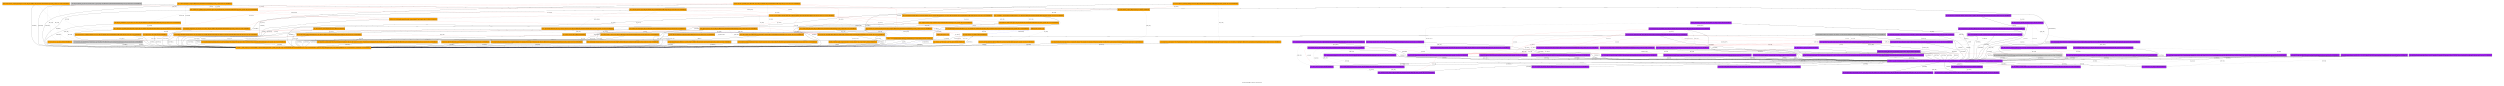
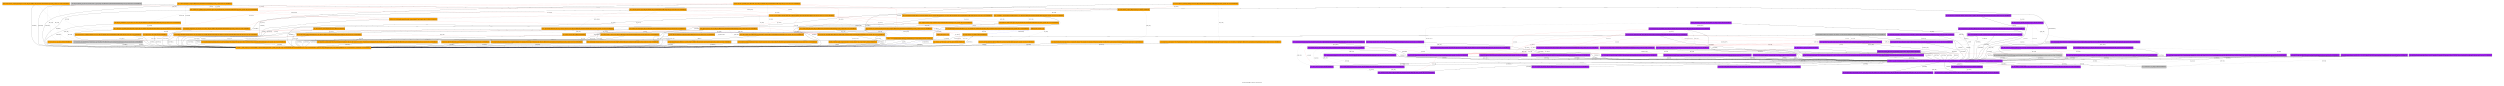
node "%1 = alloca %struct._tag, align 4, DBGLOC ENDDBGLOC": fillcolor purple -> gray
